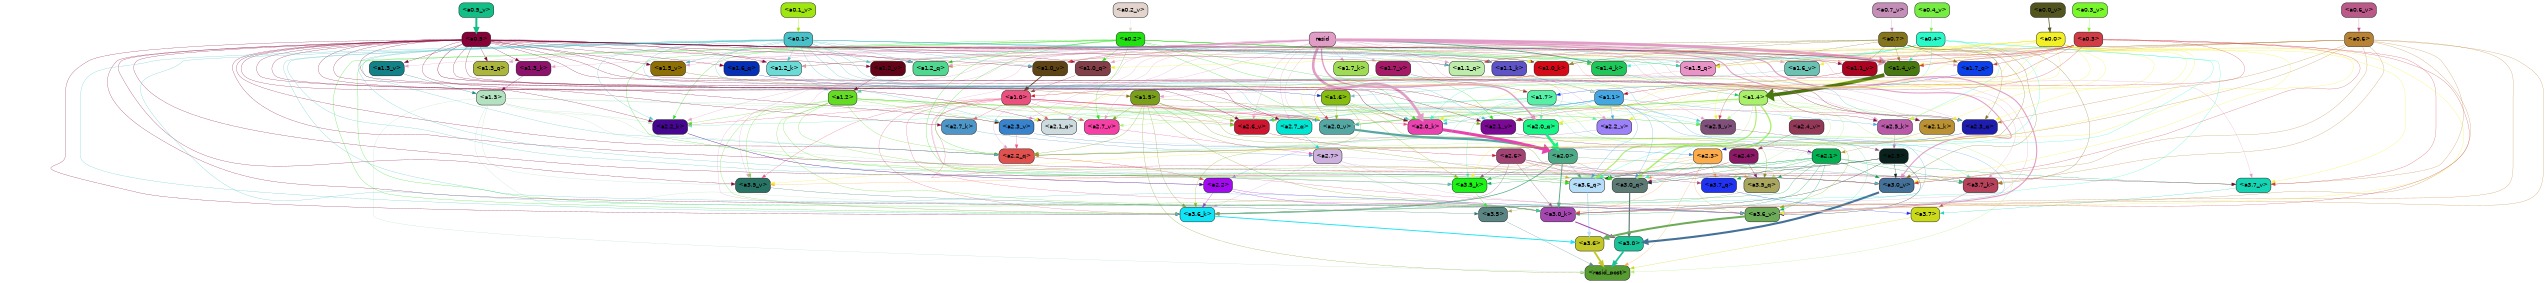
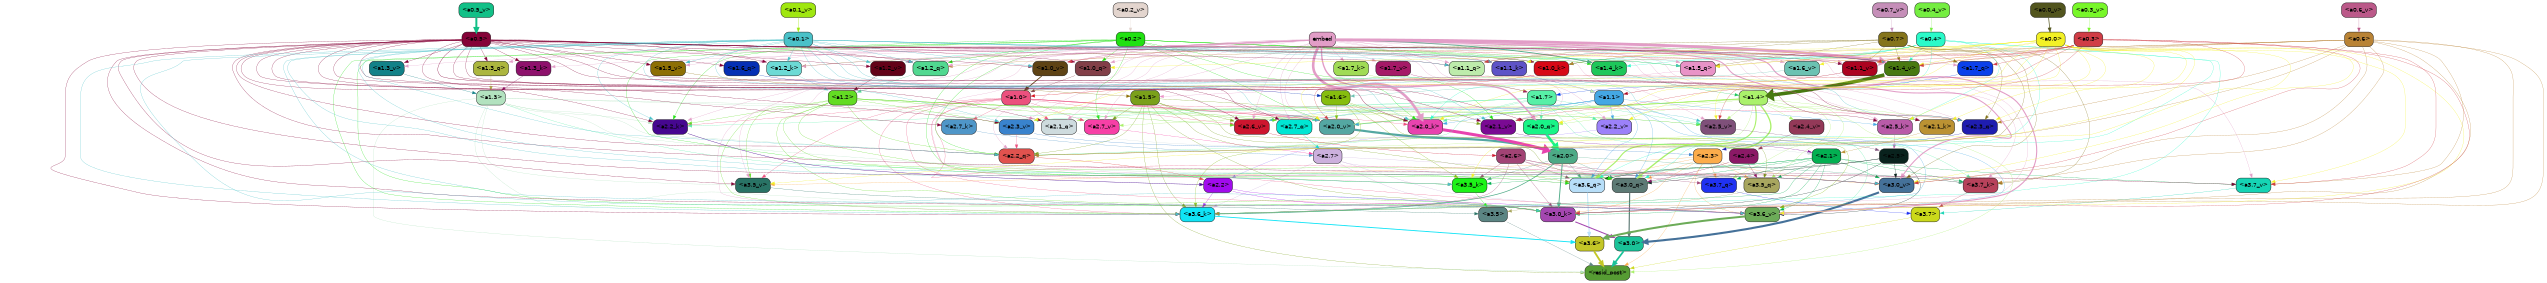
node "resid": label "resid" -> "embed"
edge "<a1.3_q>" -> "<a1.3>": added
edge "<a1.7>" -> "<a3.5_k>": now "<a1.3>" -> "<a3.5_k>"
edge "<a2.6>" -> "<a3.6_q>": color #fcac4b -> #a24374
